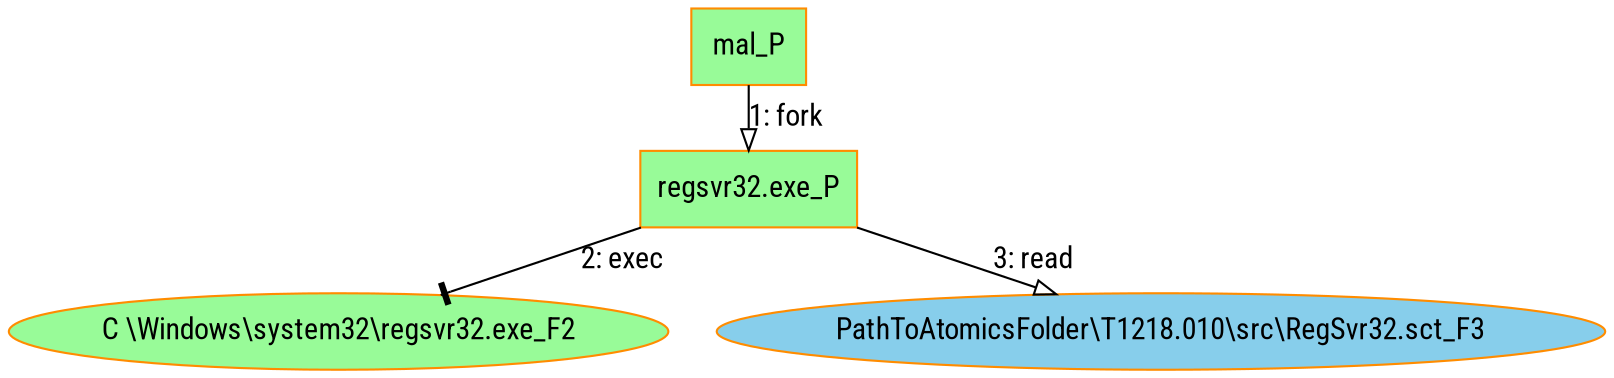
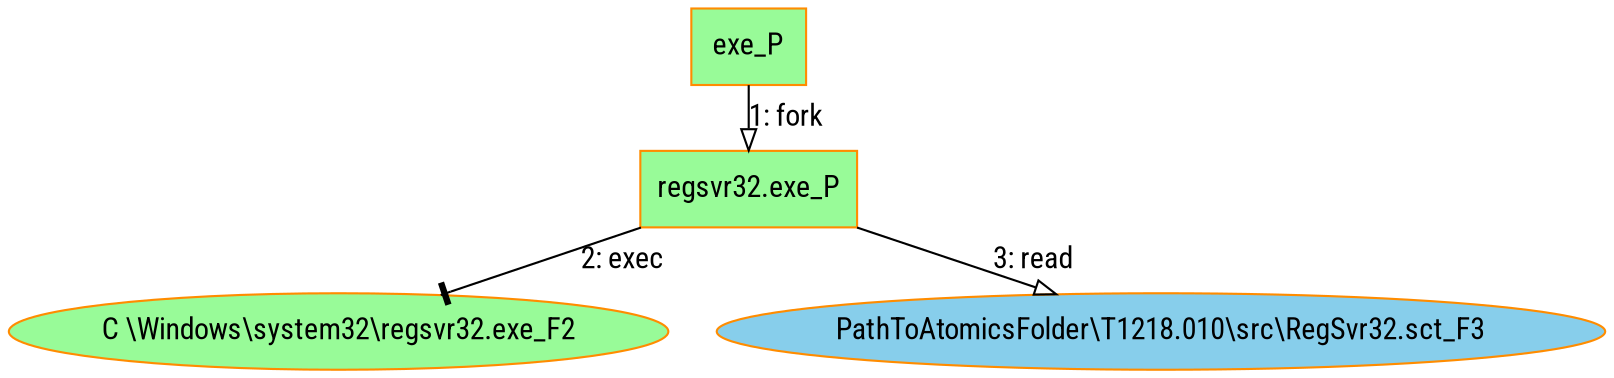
node "mal_P": label "mal_P" -> "exe_P"
